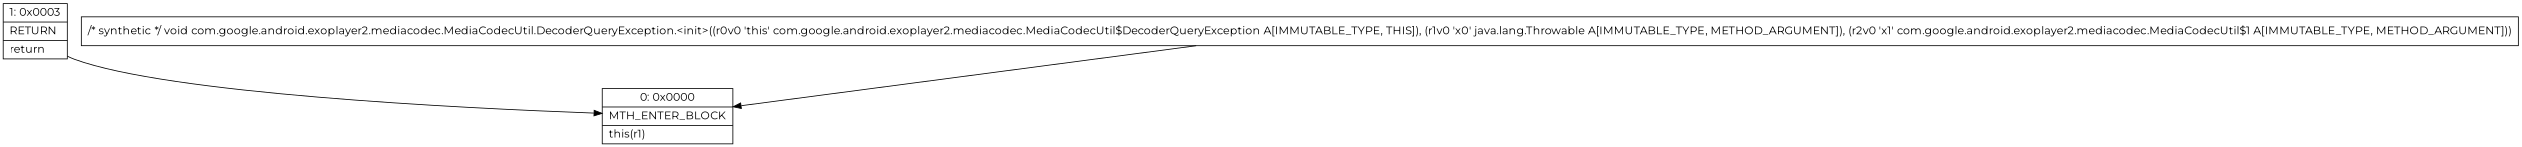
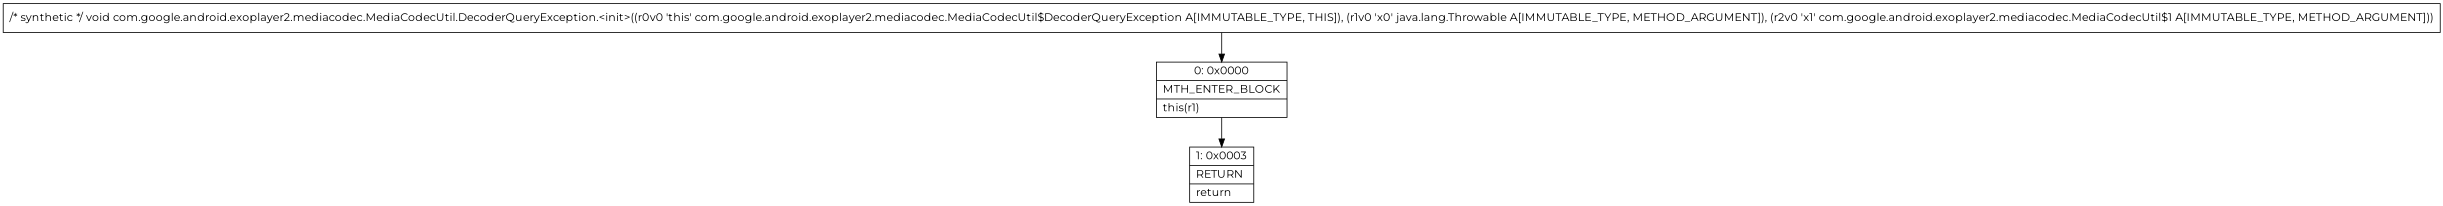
edge "1: 0x0003" -> "0: 0x0000": reversed
